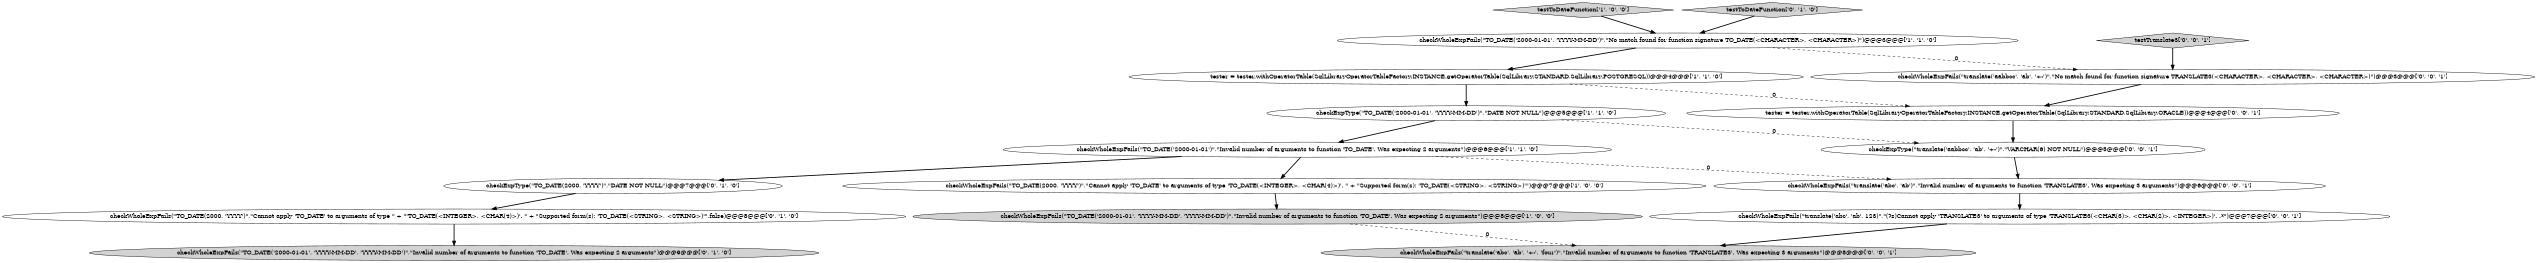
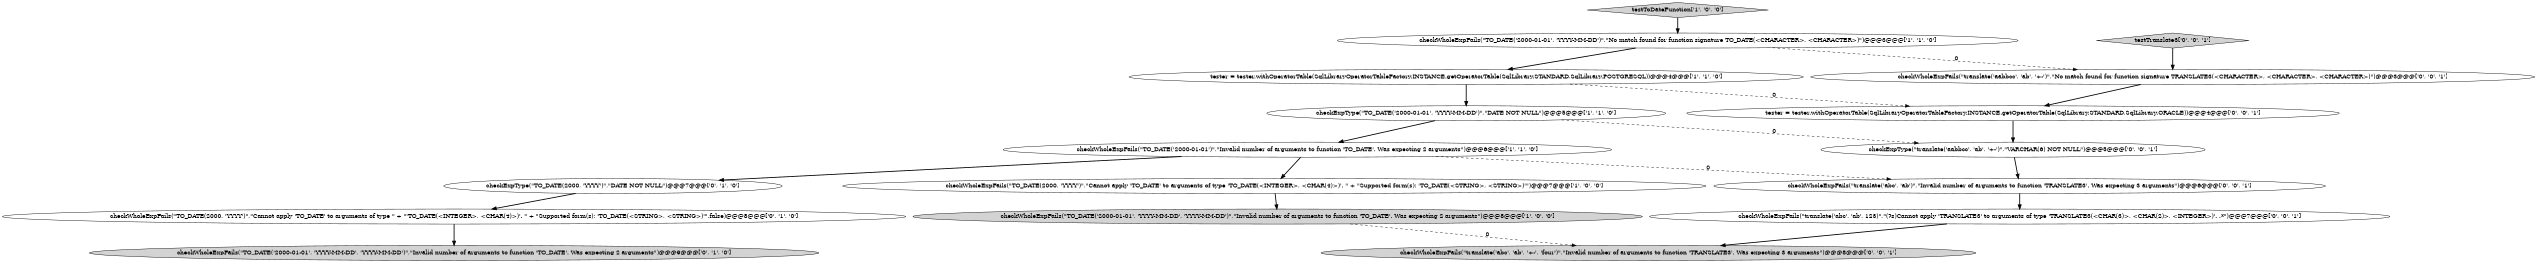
node "testToDateFunction['0', '1', '0']": removed
